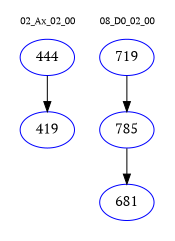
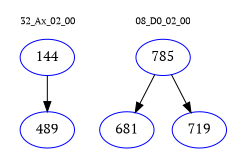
cluster "02_Ax_02_00": label "02_Ax_02_00" -> "32_Ax_02_00"
node "444": label "444" -> "144"
edge "719" -> "785": reversed
node "419": label "419" -> "489"
